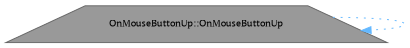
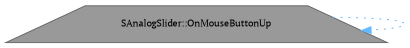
node "OnMouseButtonUp::OnMouseButtonUp": label "OnMouseButtonUp::OnMouseButtonUp" -> "SAnalogSlider::OnMouseButtonUp"
